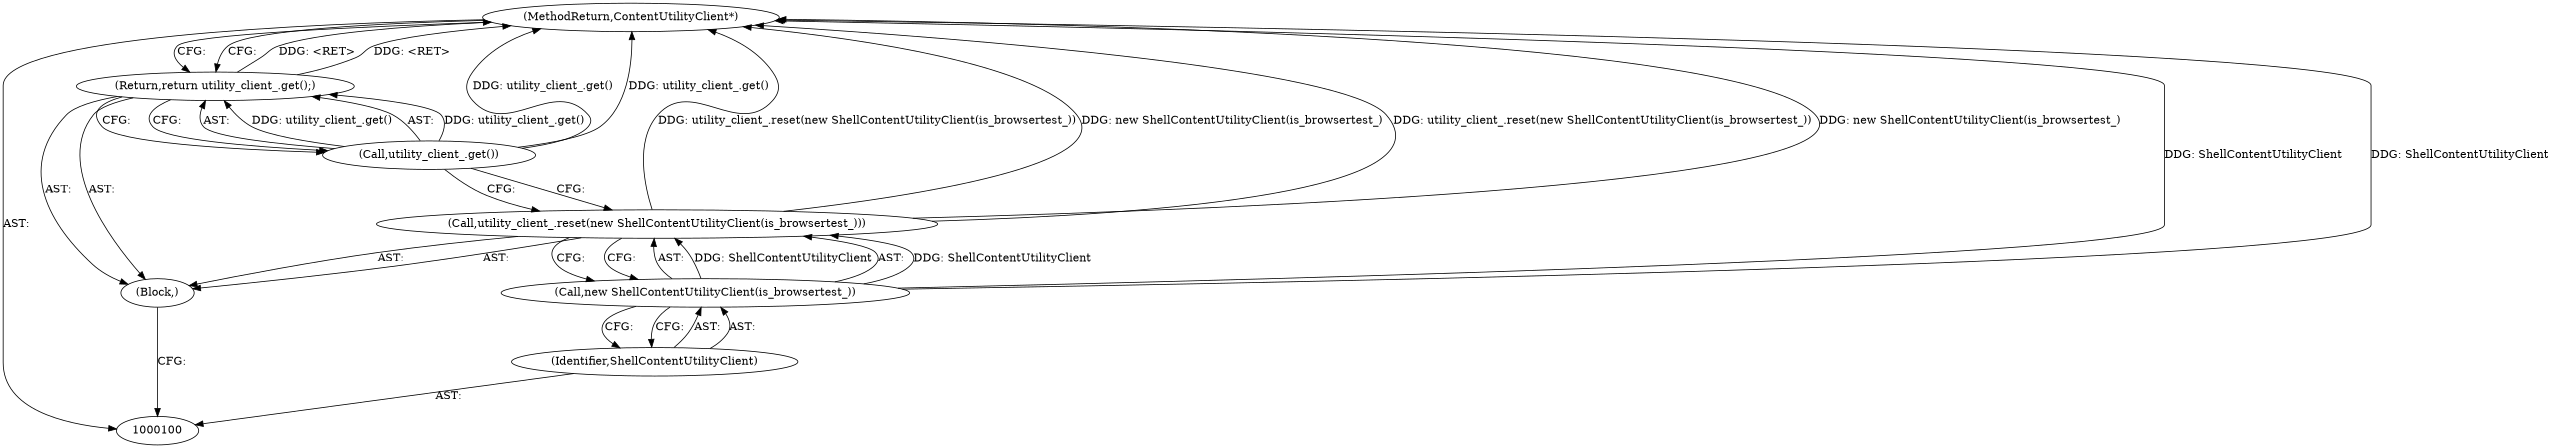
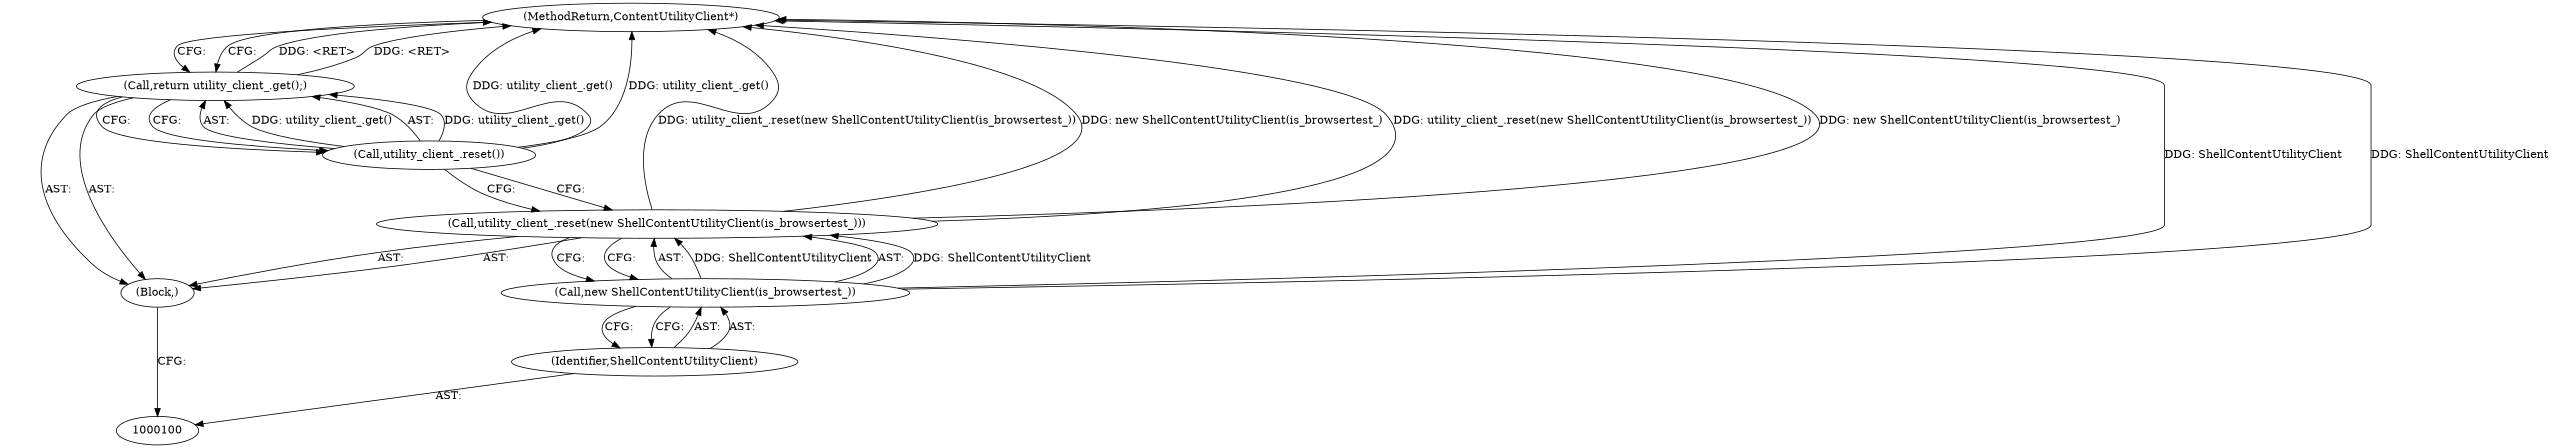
edge "(MethodReturn,ContentUtilityClient*)" -> "1000100": removed, label "AST:"
node "(Return,return utility_client_.get();)": label "(Return,return utility_client_.get();)" -> "(Call,return utility_client_.get();)"
node "(Call,utility_client_.get())": label "(Call,utility_client_.get())" -> "(Call,utility_client_.reset())"
